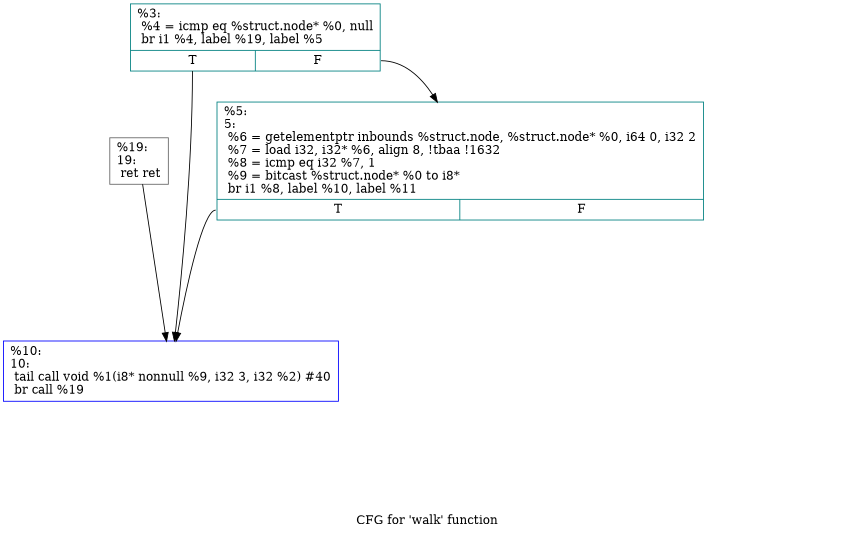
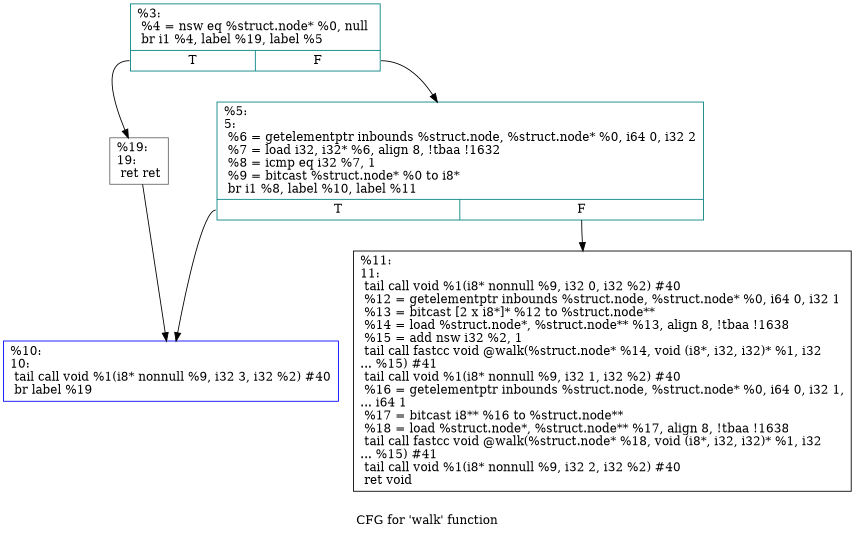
node "%3:": text "%4 = icmp eq %struct.node* %0, null" -> "%4 = nsw eq %struct.node* %0, null"
edge "%3:" -> "%10:": now "%3:" -> "%19:"
node "%11:": added
node "%10:": text "br call %19" -> "br label %19"
